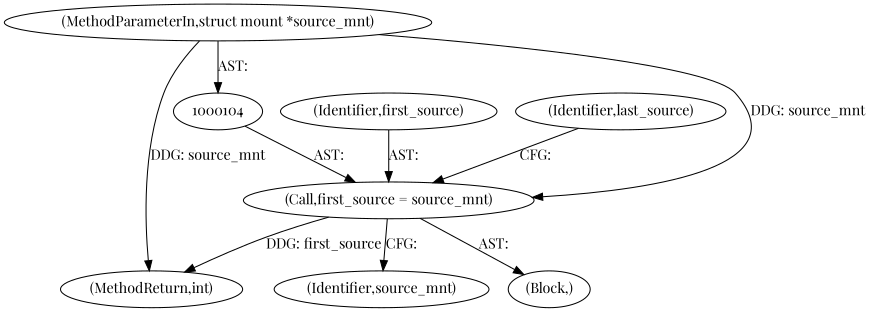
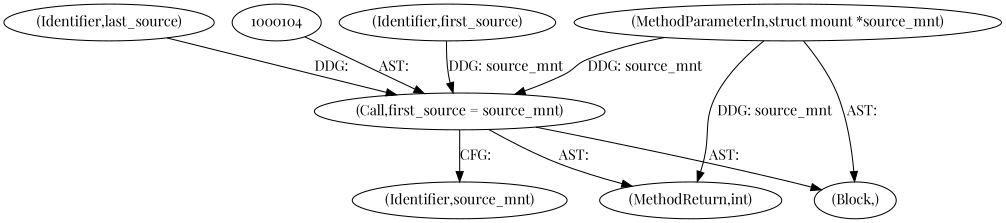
edge "(MethodParameterIn,struct mount *source_mnt)" -> "1000104": now "(MethodParameterIn,struct mount *source_mnt)" -> "(Block,)"
edge "(Identifier,first_source)" -> "(Call,first_source = source_mnt)": label "AST: " -> "DDG: source_mnt"
edge "(Identifier,last_source)" -> "(Call,first_source = source_mnt)": label "CFG: " -> "DDG: "
edge "(Call,first_source = source_mnt)" -> "(MethodReturn,int)": label "DDG: first_source" -> "AST: "
